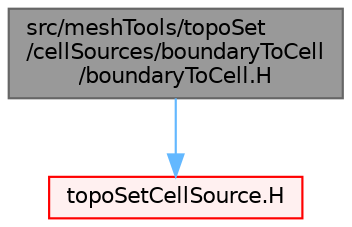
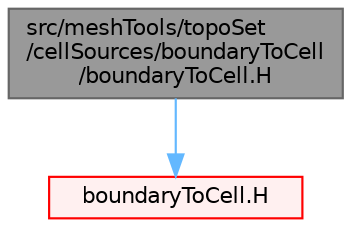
node "topoSetCellSource.H": label "topoSetCellSource.H" -> "boundaryToCell.H"
